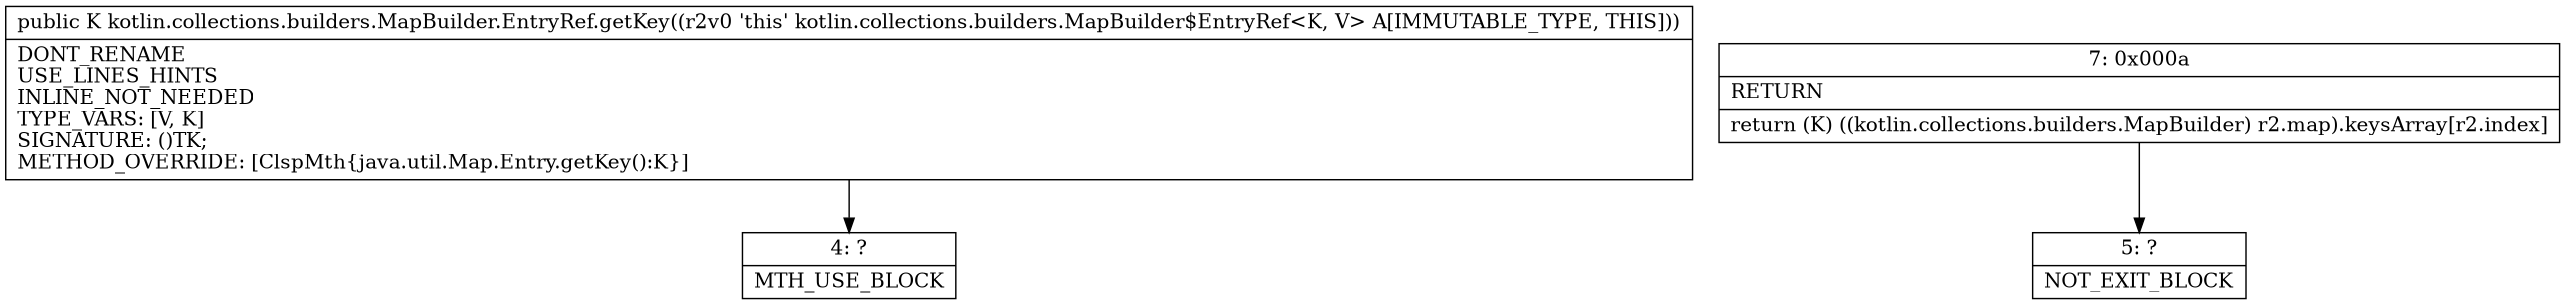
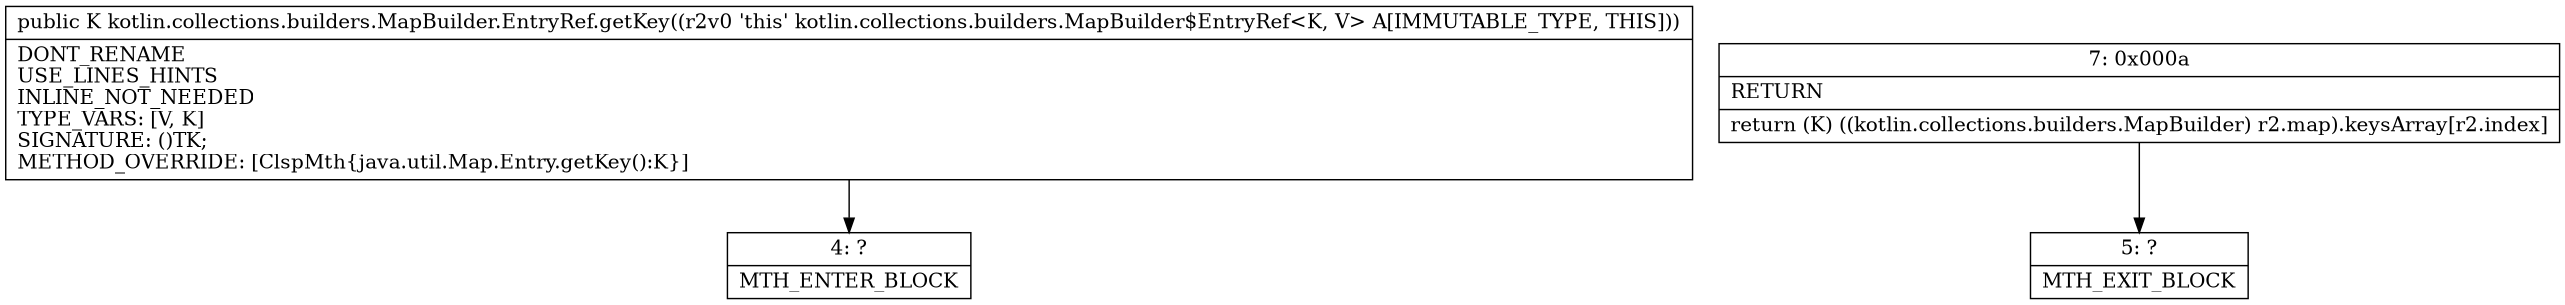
node "4: ?": text "MTH_USE_BLOCK" -> "MTH_ENTER_BLOCK"
node "5: ?": text "NOT_EXIT_BLOCK" -> "MTH_EXIT_BLOCK"
